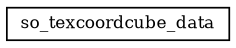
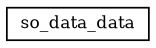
node "so_texcoordcube_data": label "so_texcoordcube_data" -> "so_data_data"
